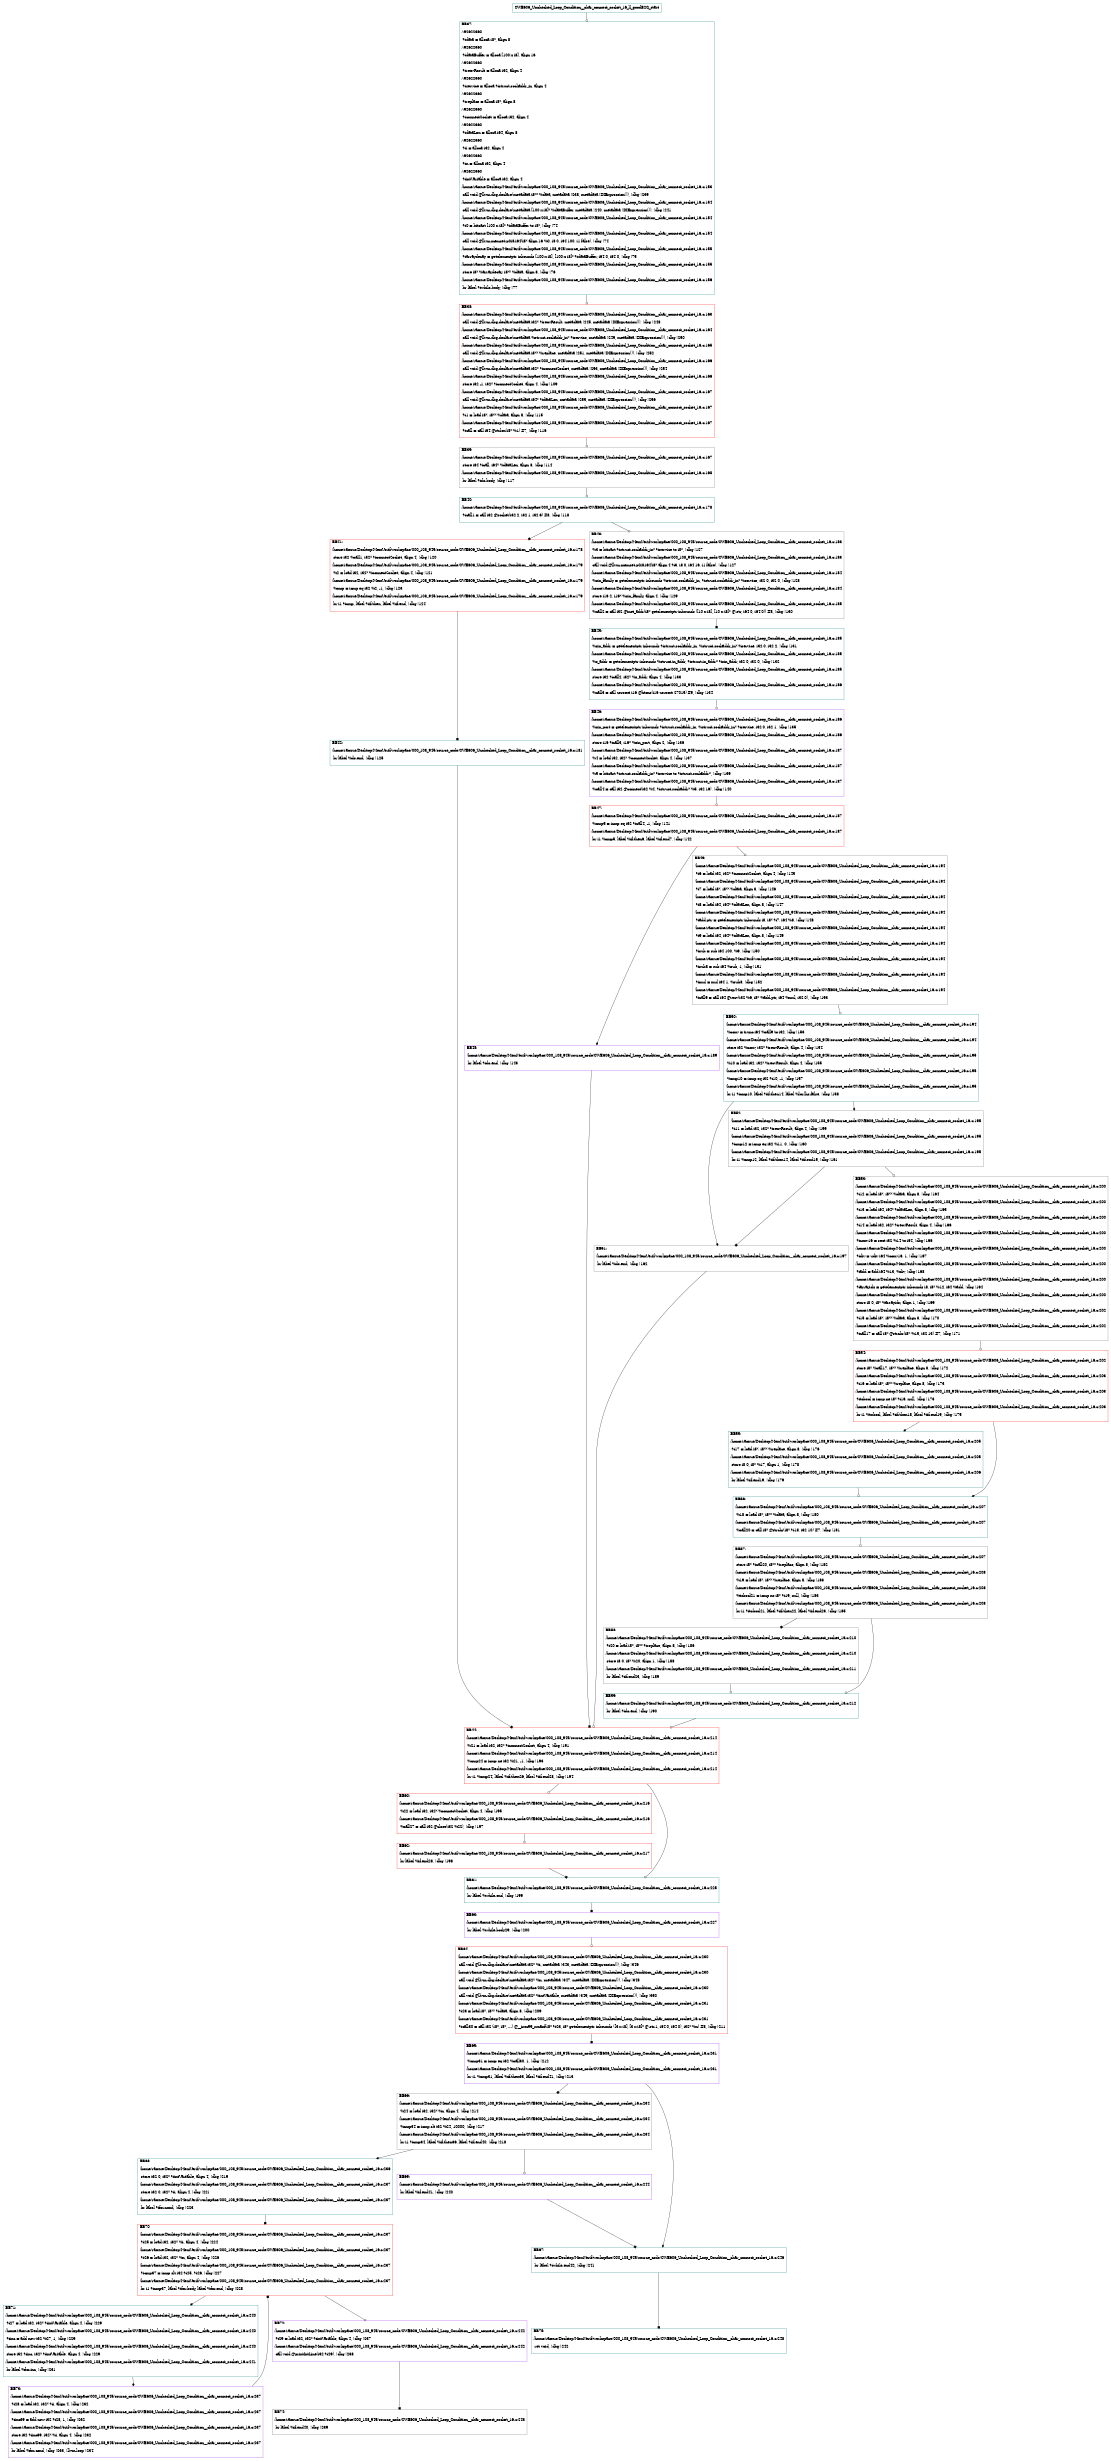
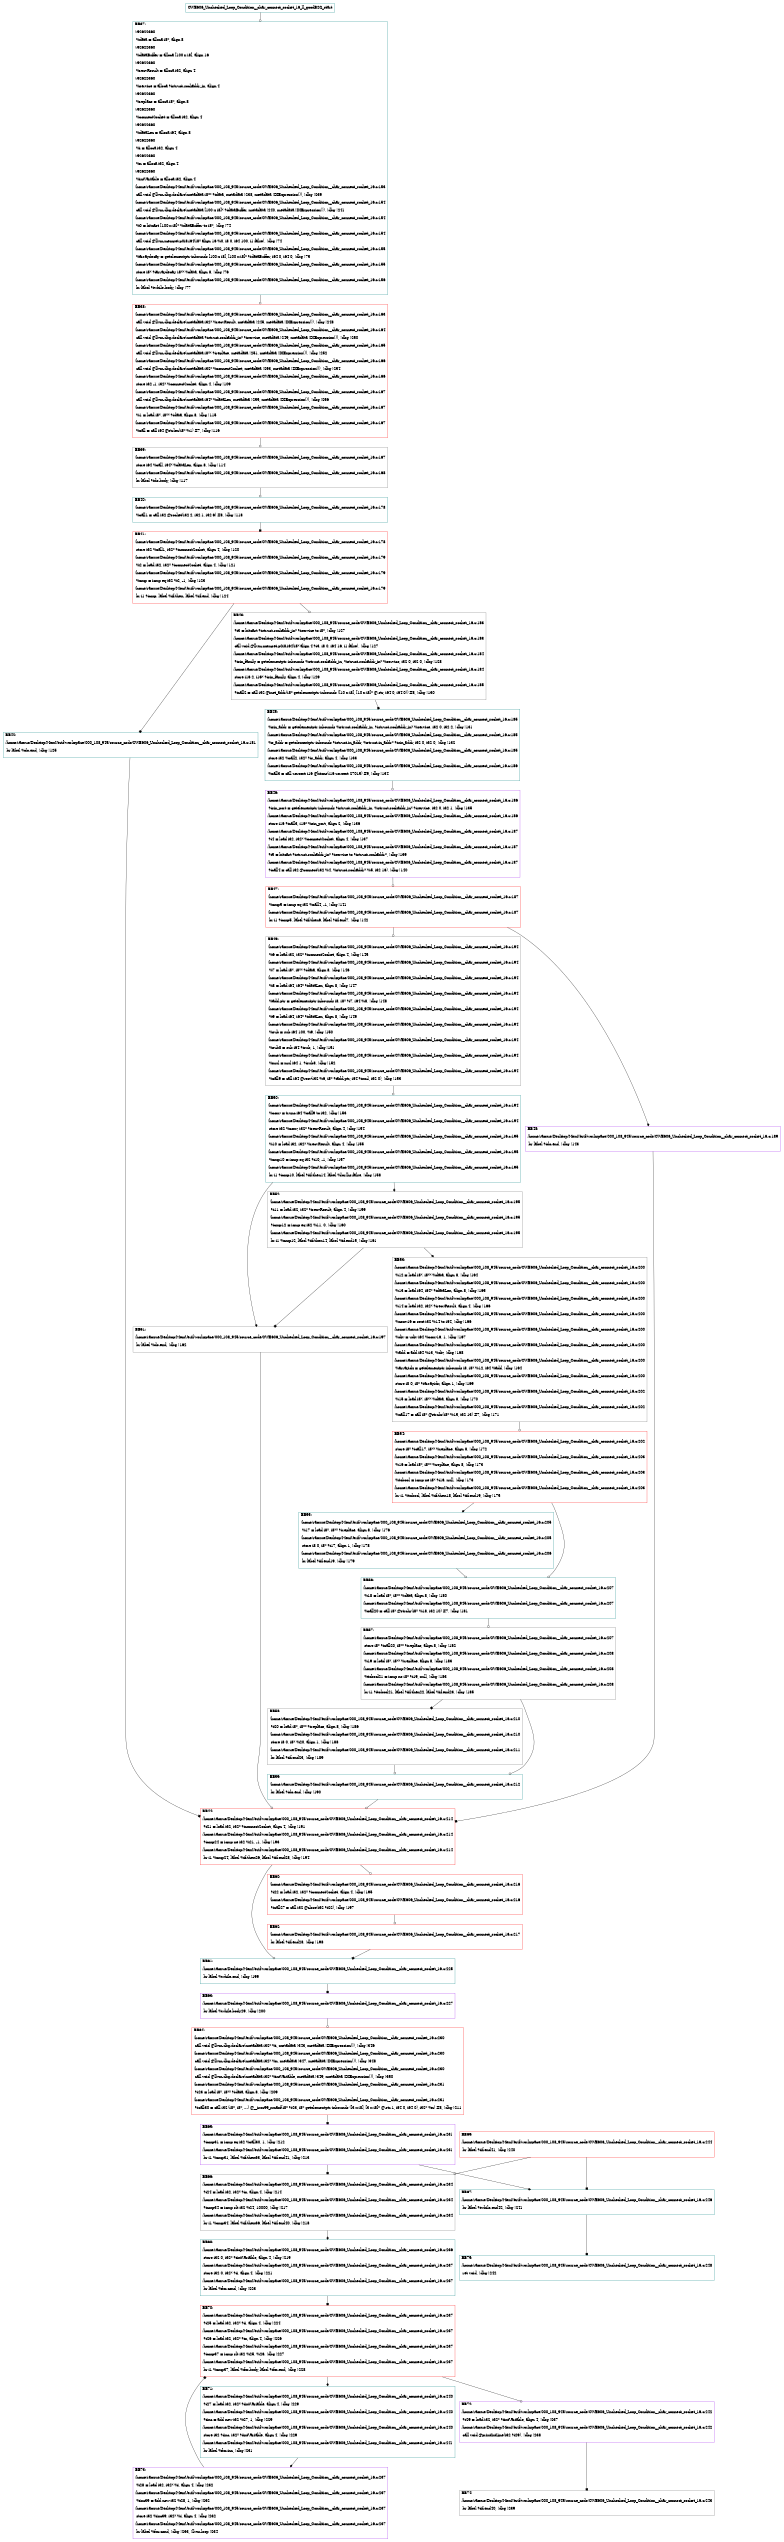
edge "BB40:" -> "BB43:": now "BB41:" -> "BB43:"
edge "BB52:" -> "BB53:": arrowhead odot -> diamond
edge "BB54:" -> "BB56:": arrowhead diamond -> odot
edge "BB66:" -> "BB69:": reversed
node "BB69:": color purple -> red
